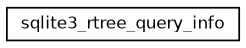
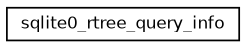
node "sqlite3_rtree_query_info": label "sqlite3_rtree_query_info" -> "sqlite0_rtree_query_info"
